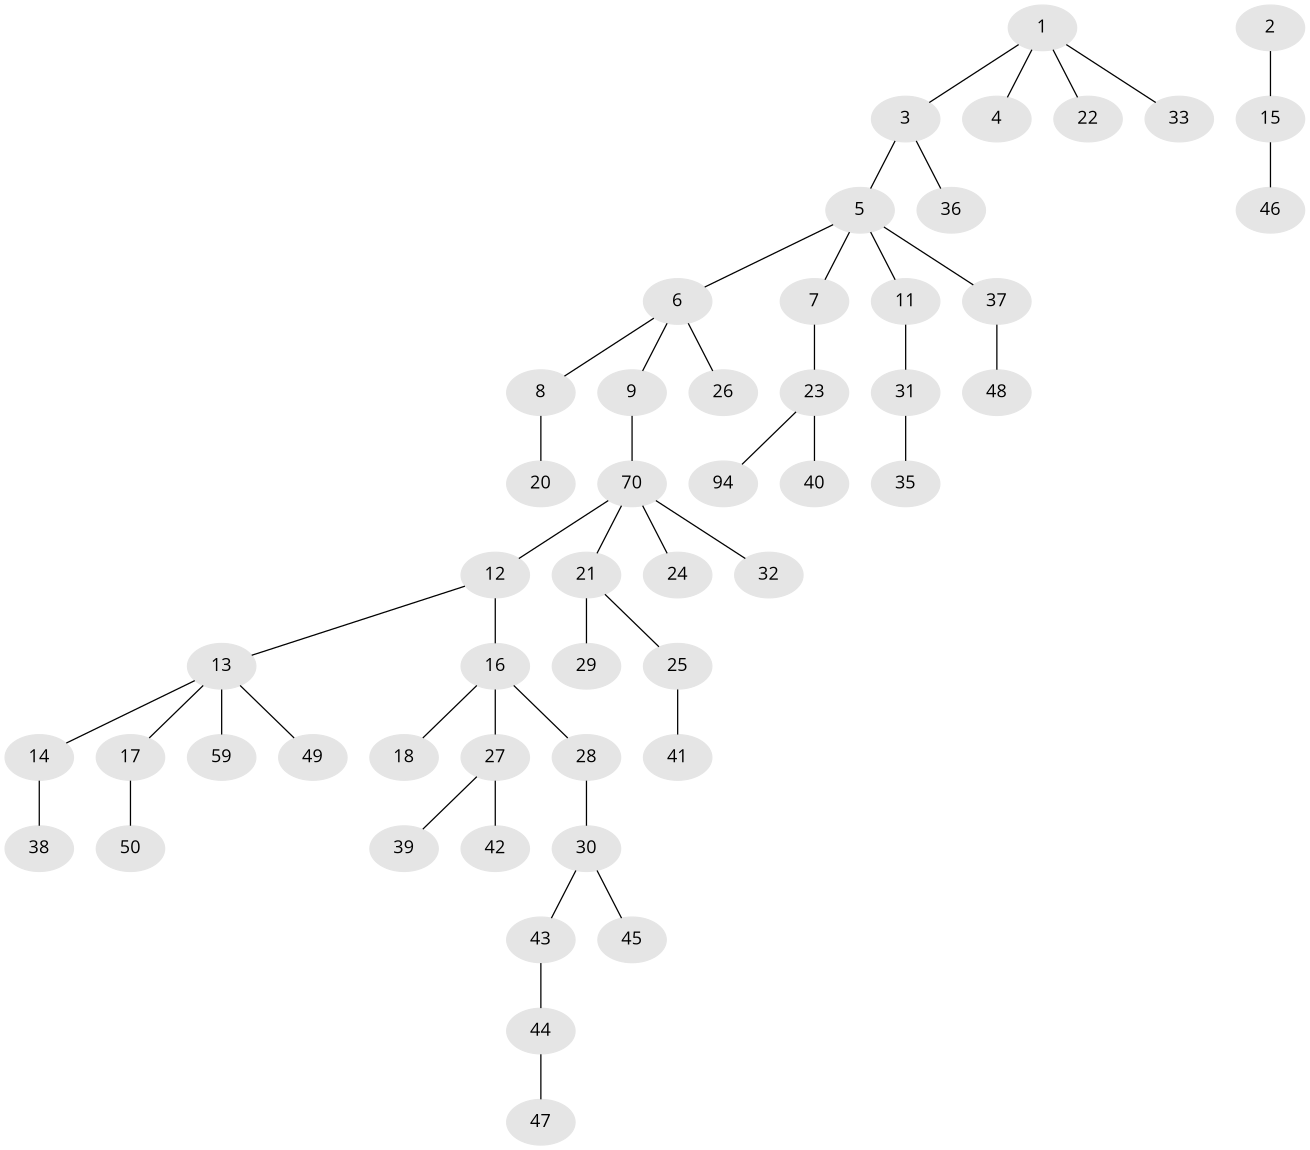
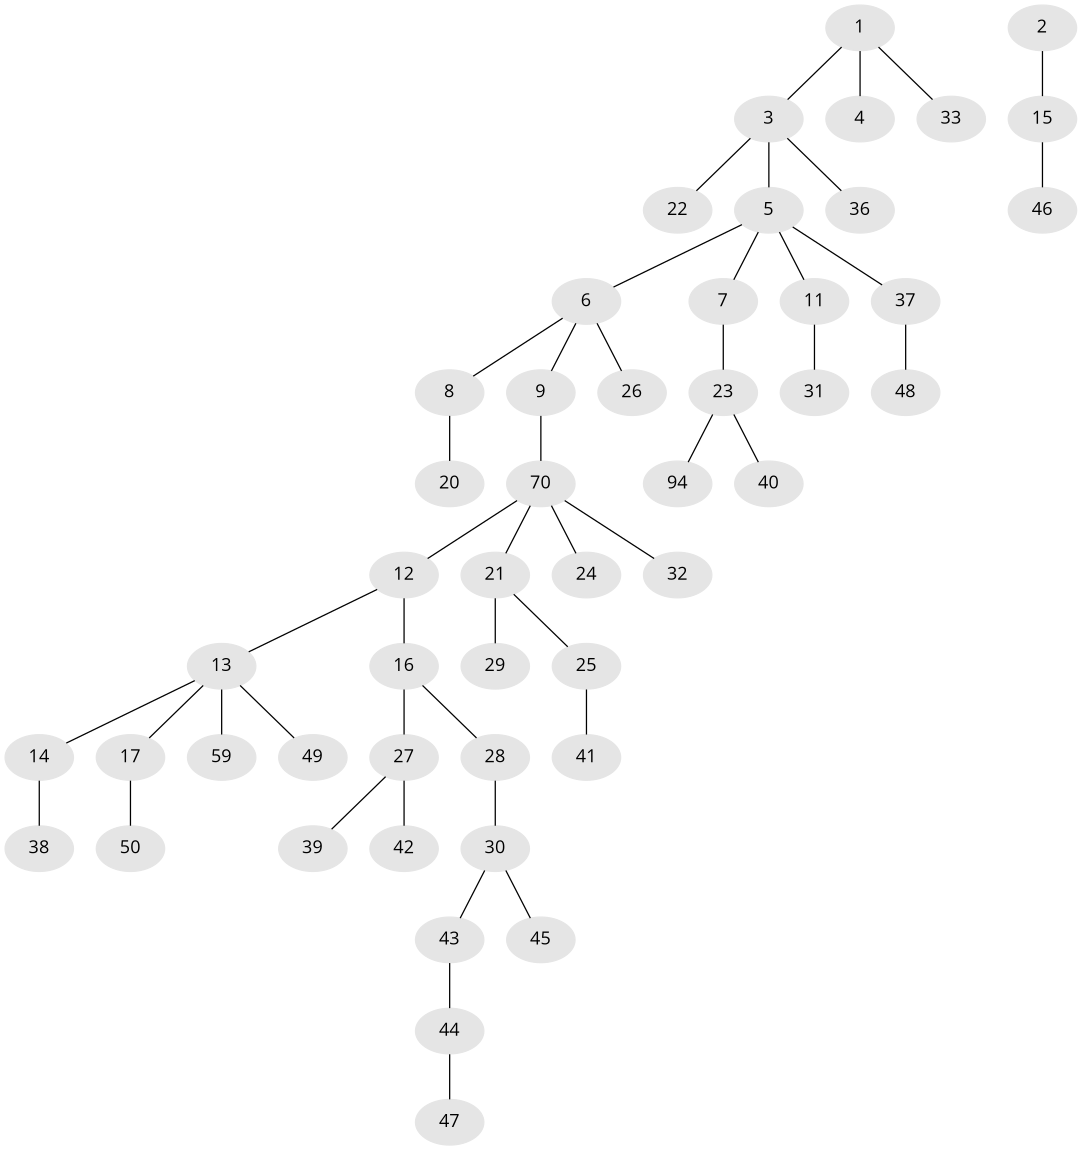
edge "1" -- "22": now "3" -- "22"
node "35": removed
node "18": removed
